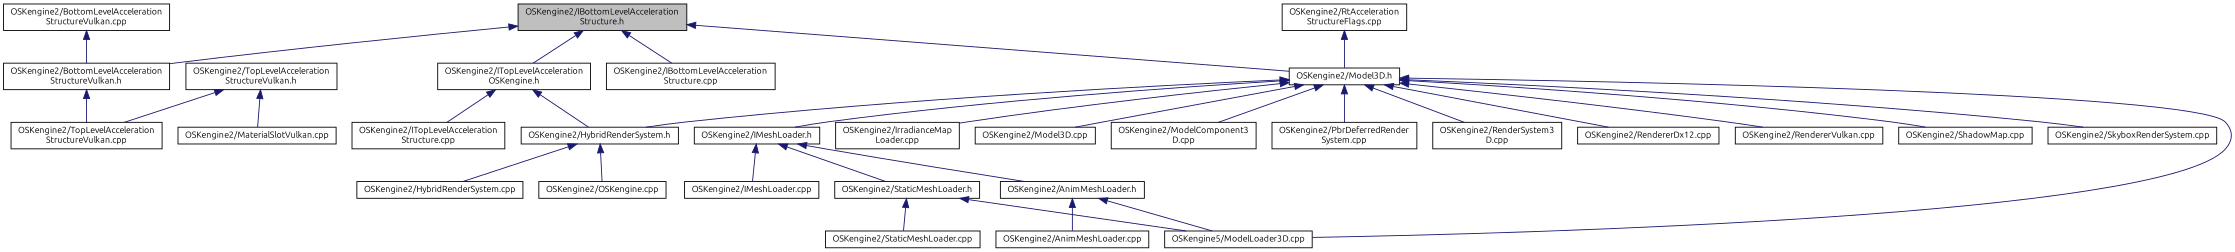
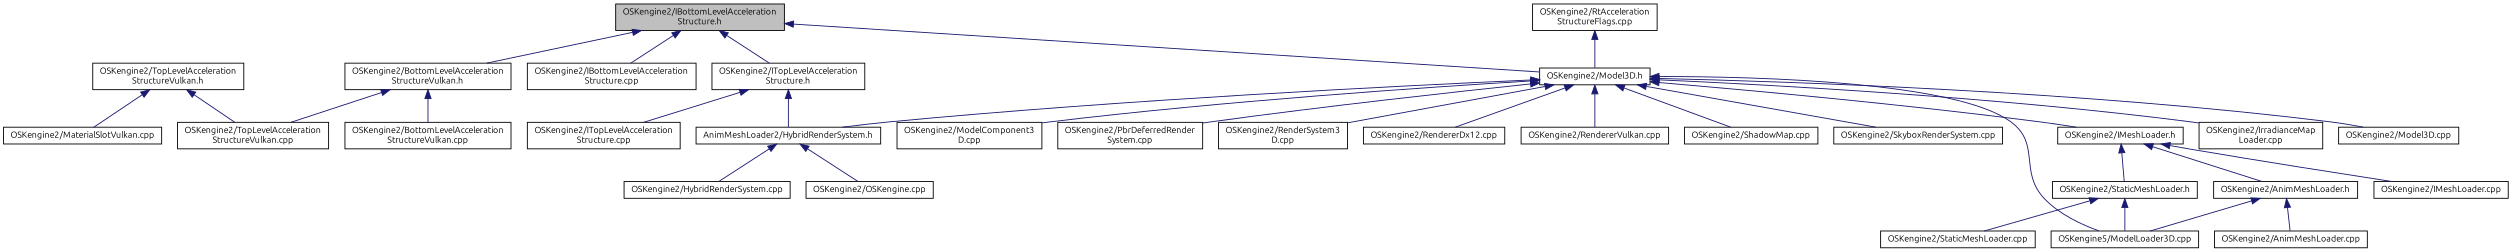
edge "OSKengine2/BottomLevelAcceleration StructureVulkan.h" -> "OSKengine2/BottomLevelAcceleration StructureVulkan.cpp": reversed
node "OSKengine2/ITopLevelAcceleration OSKengine.h": label "OSKengine2/ITopLevelAcceleration OSKengine.h" -> "OSKengine2/ITopLevelAcceleration Structure.h"
node "OSKengine2/HybridRenderSystem.h": label "OSKengine2/HybridRenderSystem.h" -> "AnimMeshLoader2/HybridRenderSystem.h"
